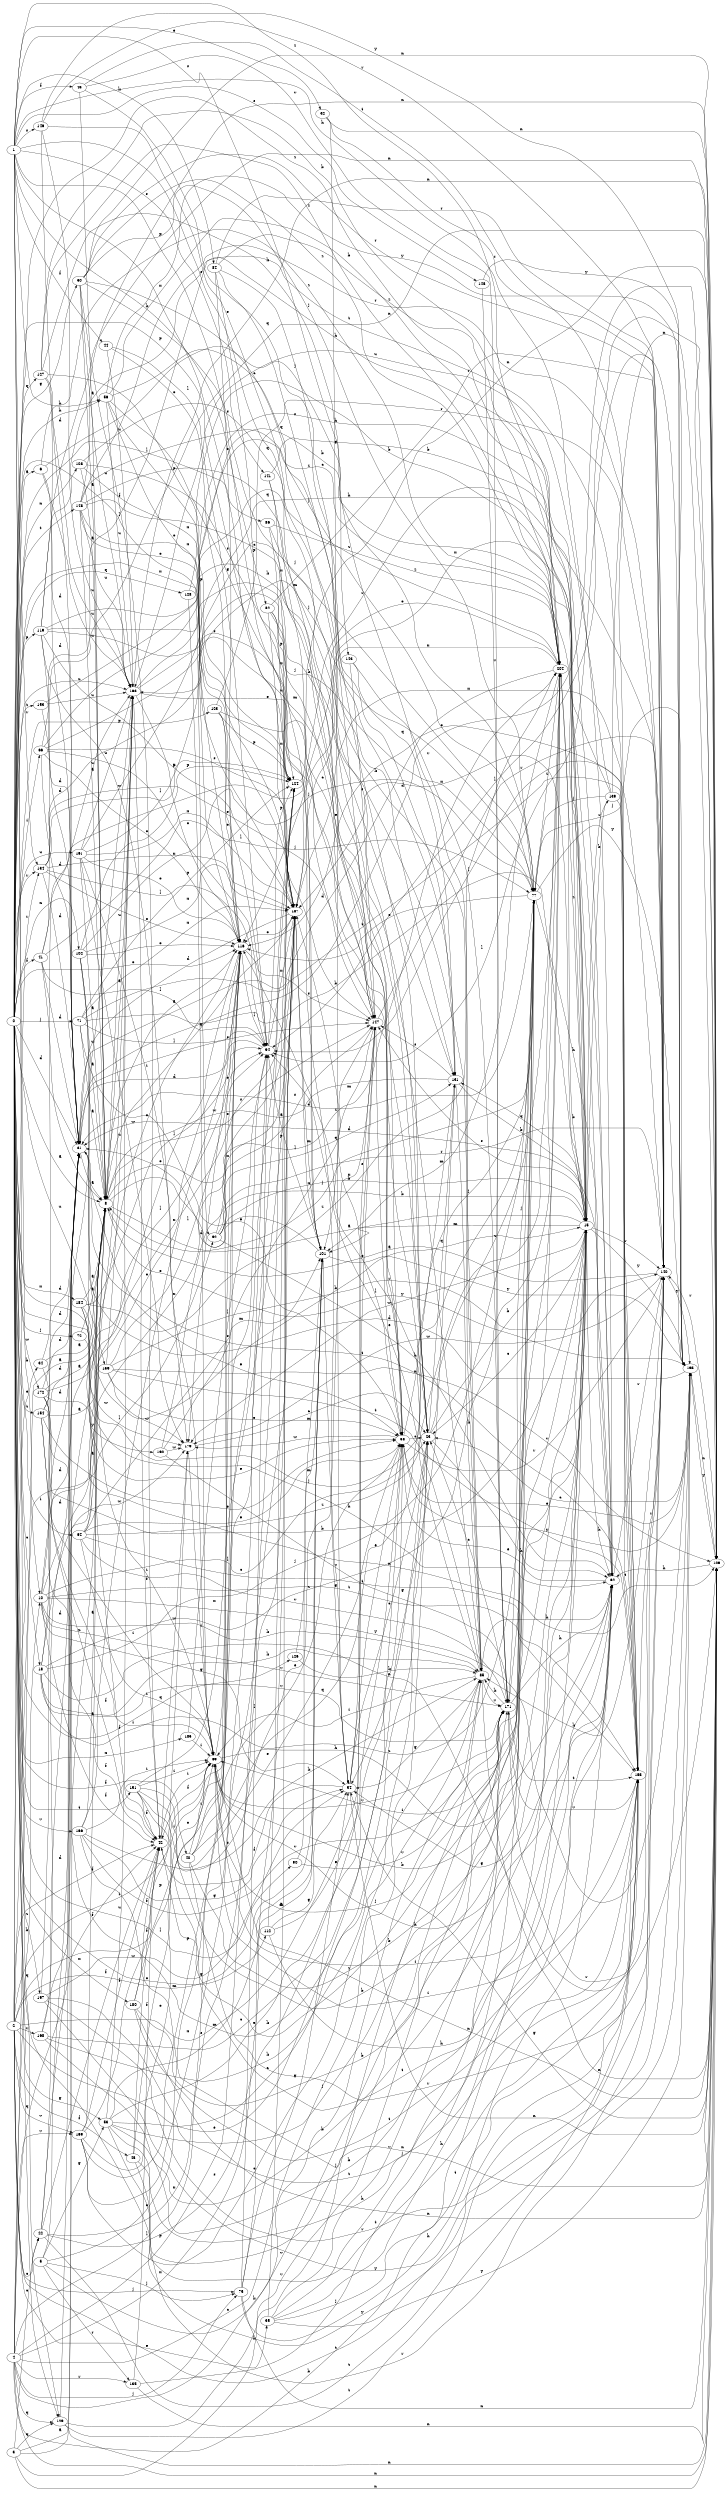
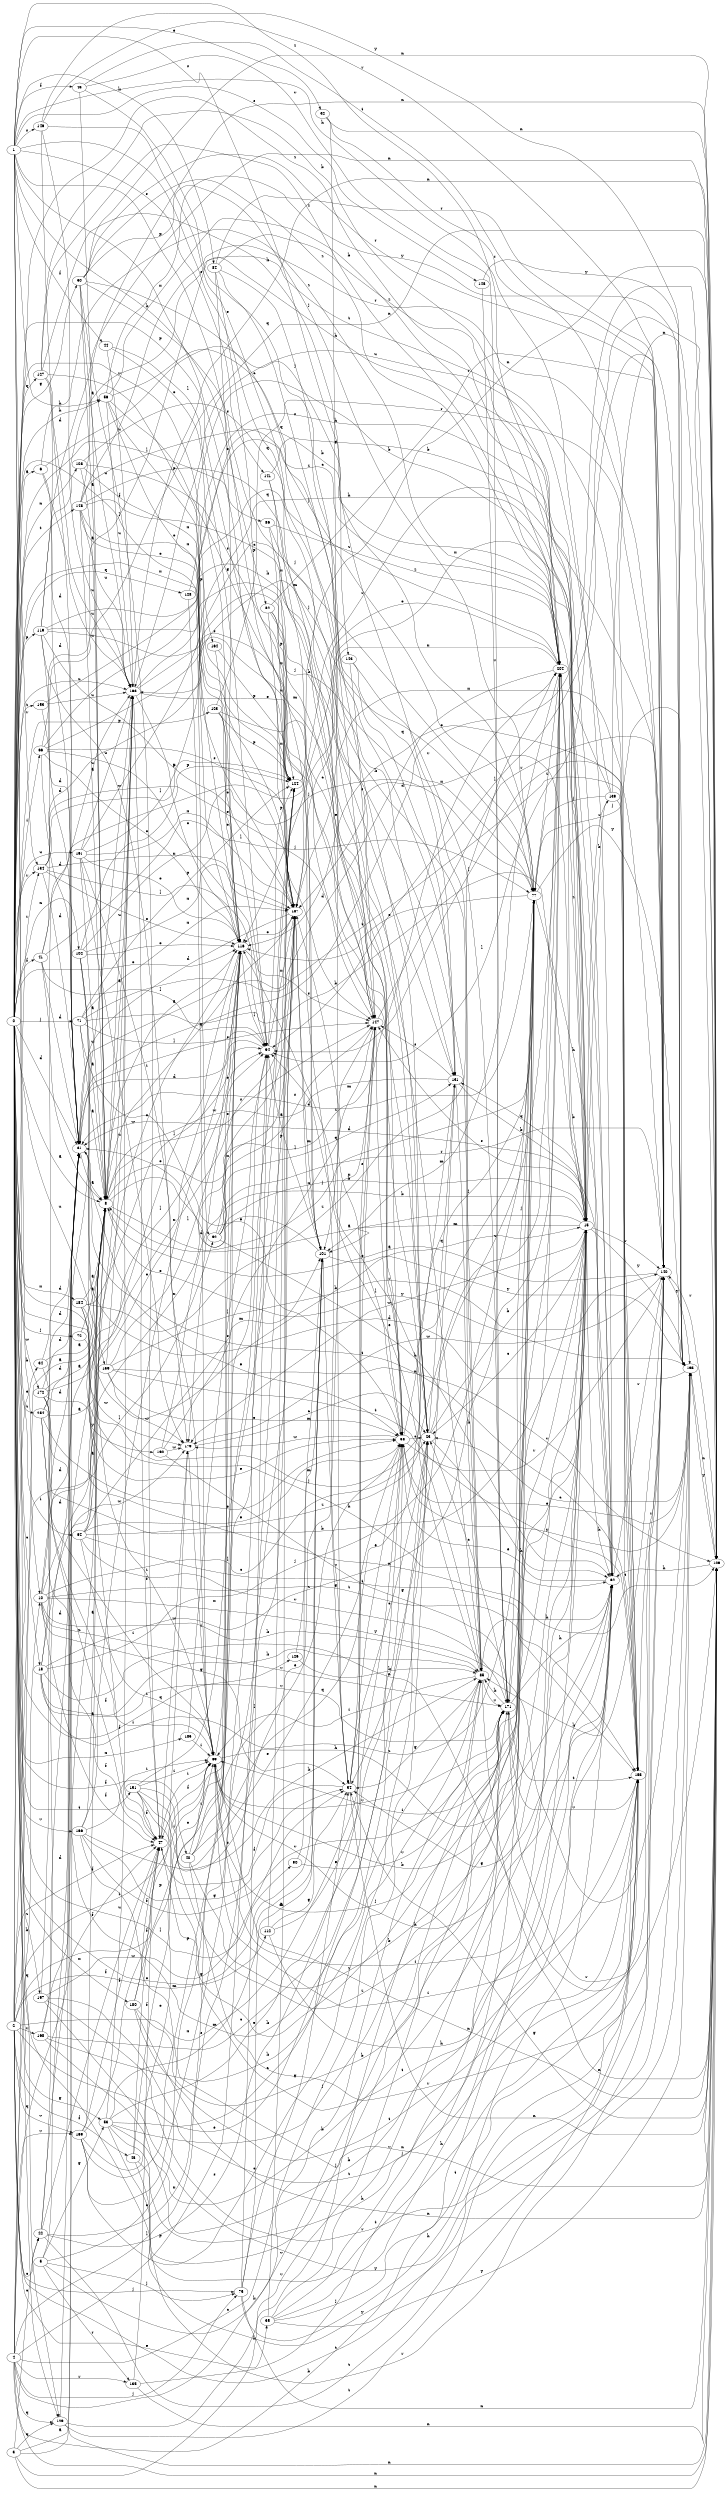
node "164": added
node "154": label "154" -> "254"
edge "4" -> "187": removed, label "x"
node "42": label "42" -> "47"
edge "151" -> "15": label "b" -> "z"
